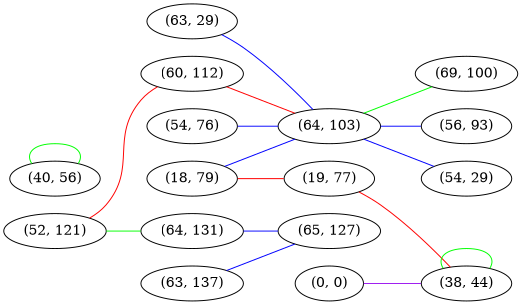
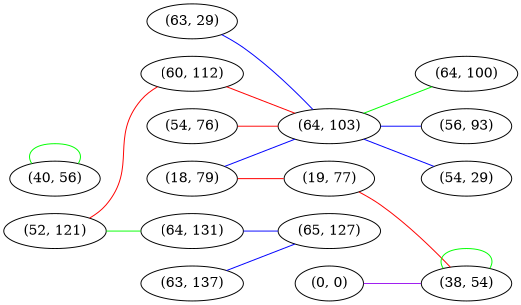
node "(69, 100)": label "(69, 100)" -> "(64, 100)"
edge "(54, 76)" -- "(64, 103)": color blue -> red
node "(38, 44)": label "(38, 44)" -> "(38, 54)"
